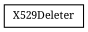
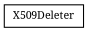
node "X529Deleter": label "X529Deleter" -> "X509Deleter"
